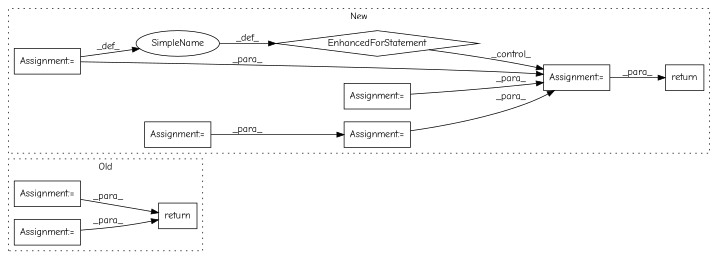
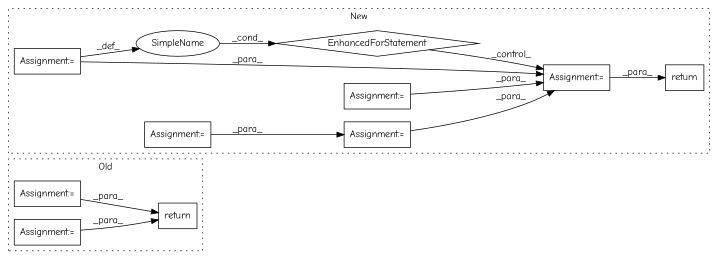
edge "SimpleName" -> "EnhancedForStatement": label "_def_" -> "_cond_"
